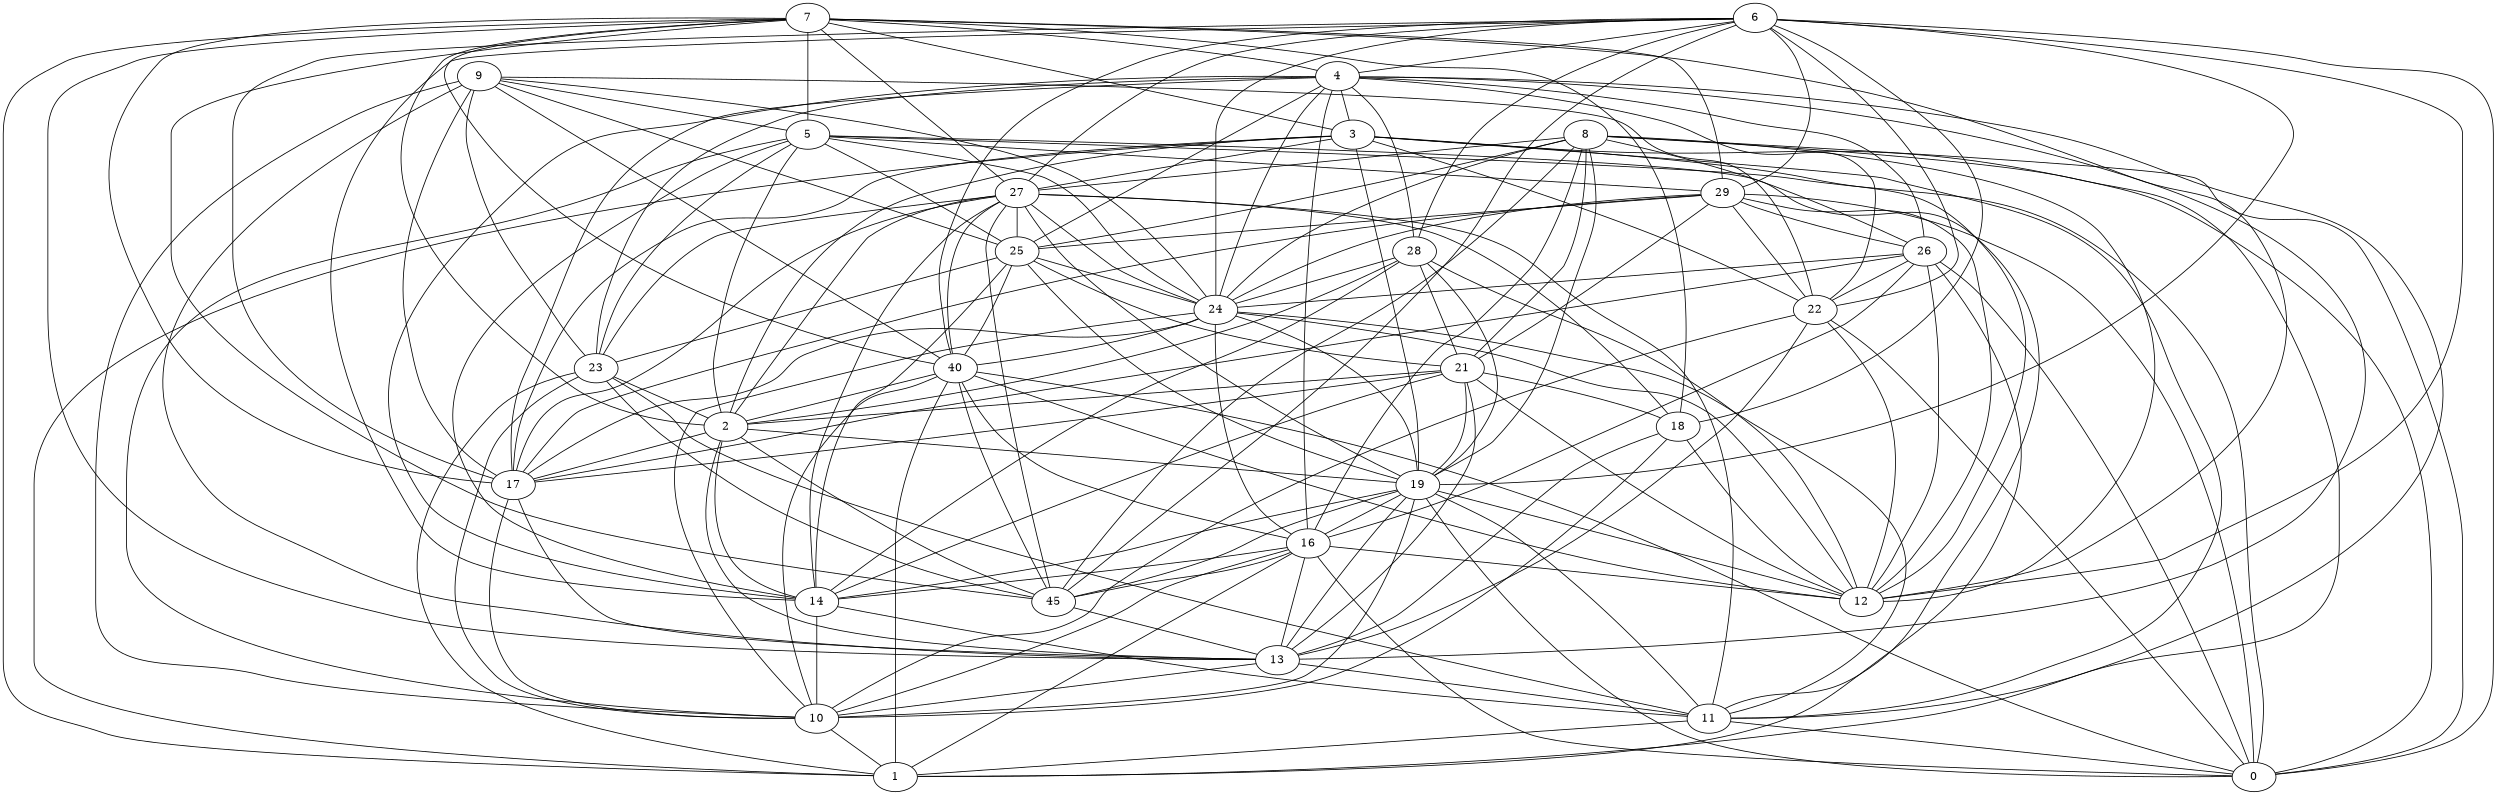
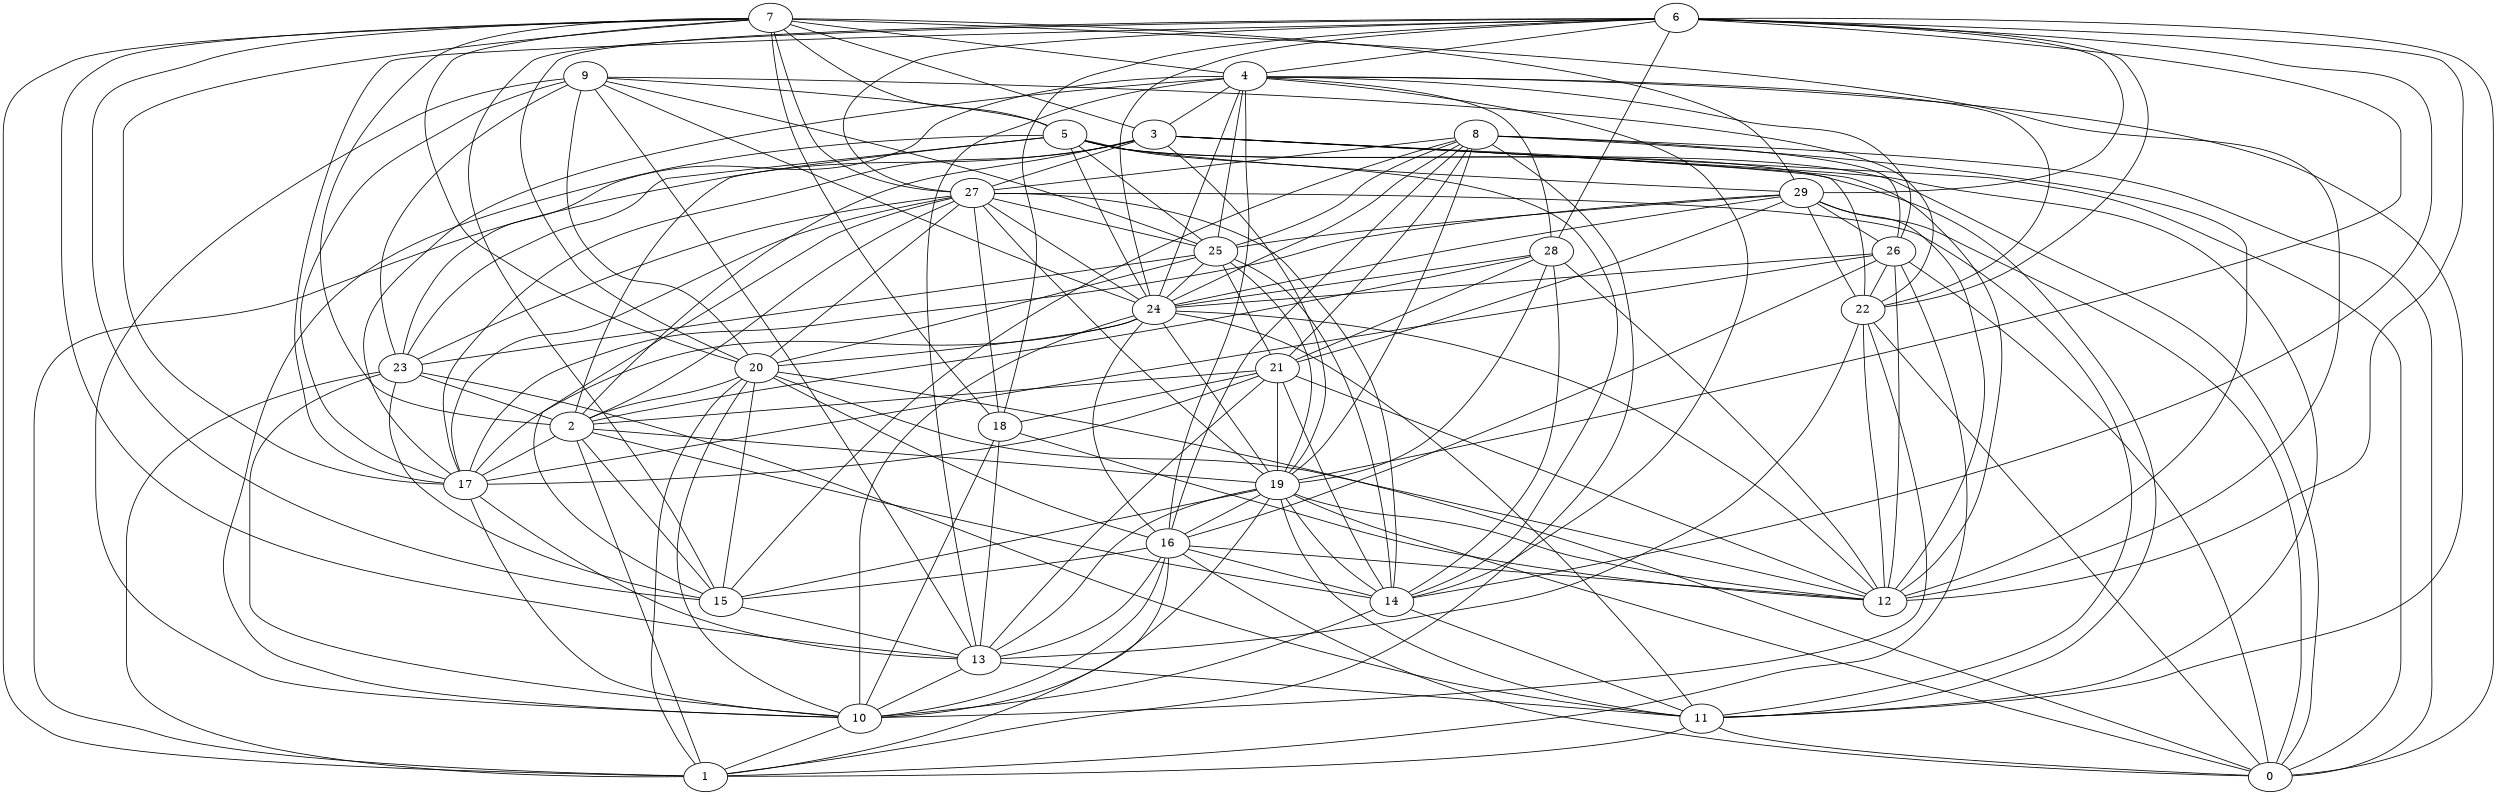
node "40": label "40" -> "20"
node "45": label "45" -> "15"
edge "2" -- "13": now "2" -- "1"
